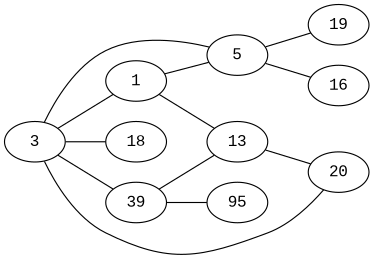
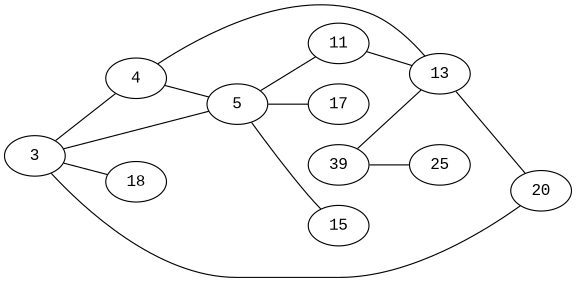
node "19": label "19" -> "15"
node "11": added
node "1": label "1" -> "4"
node "16": label "16" -> "17"
edge "3" -- "39": removed
node "95": label "95" -> "25"
